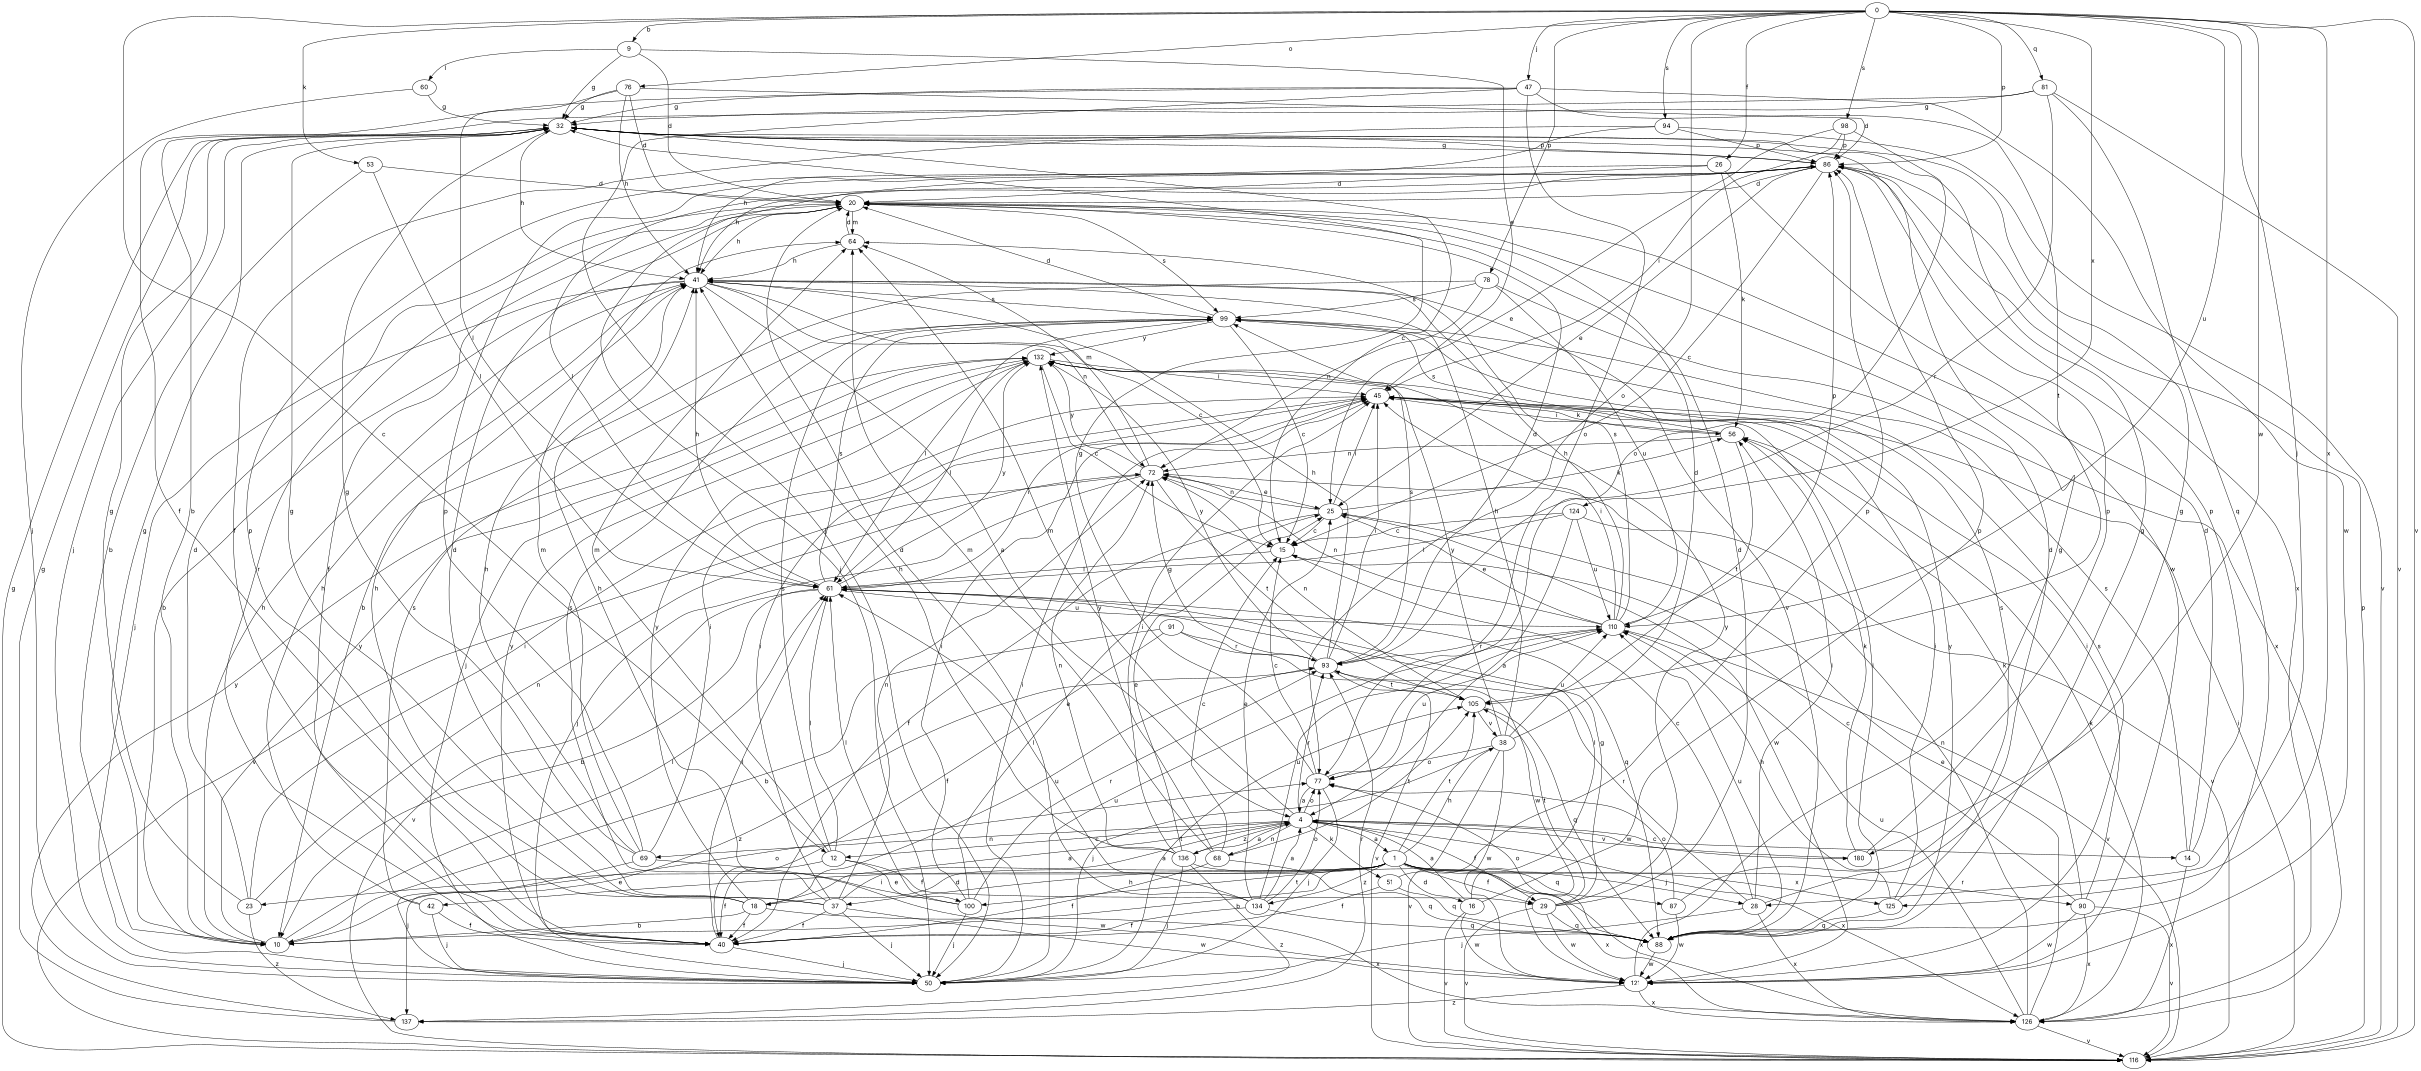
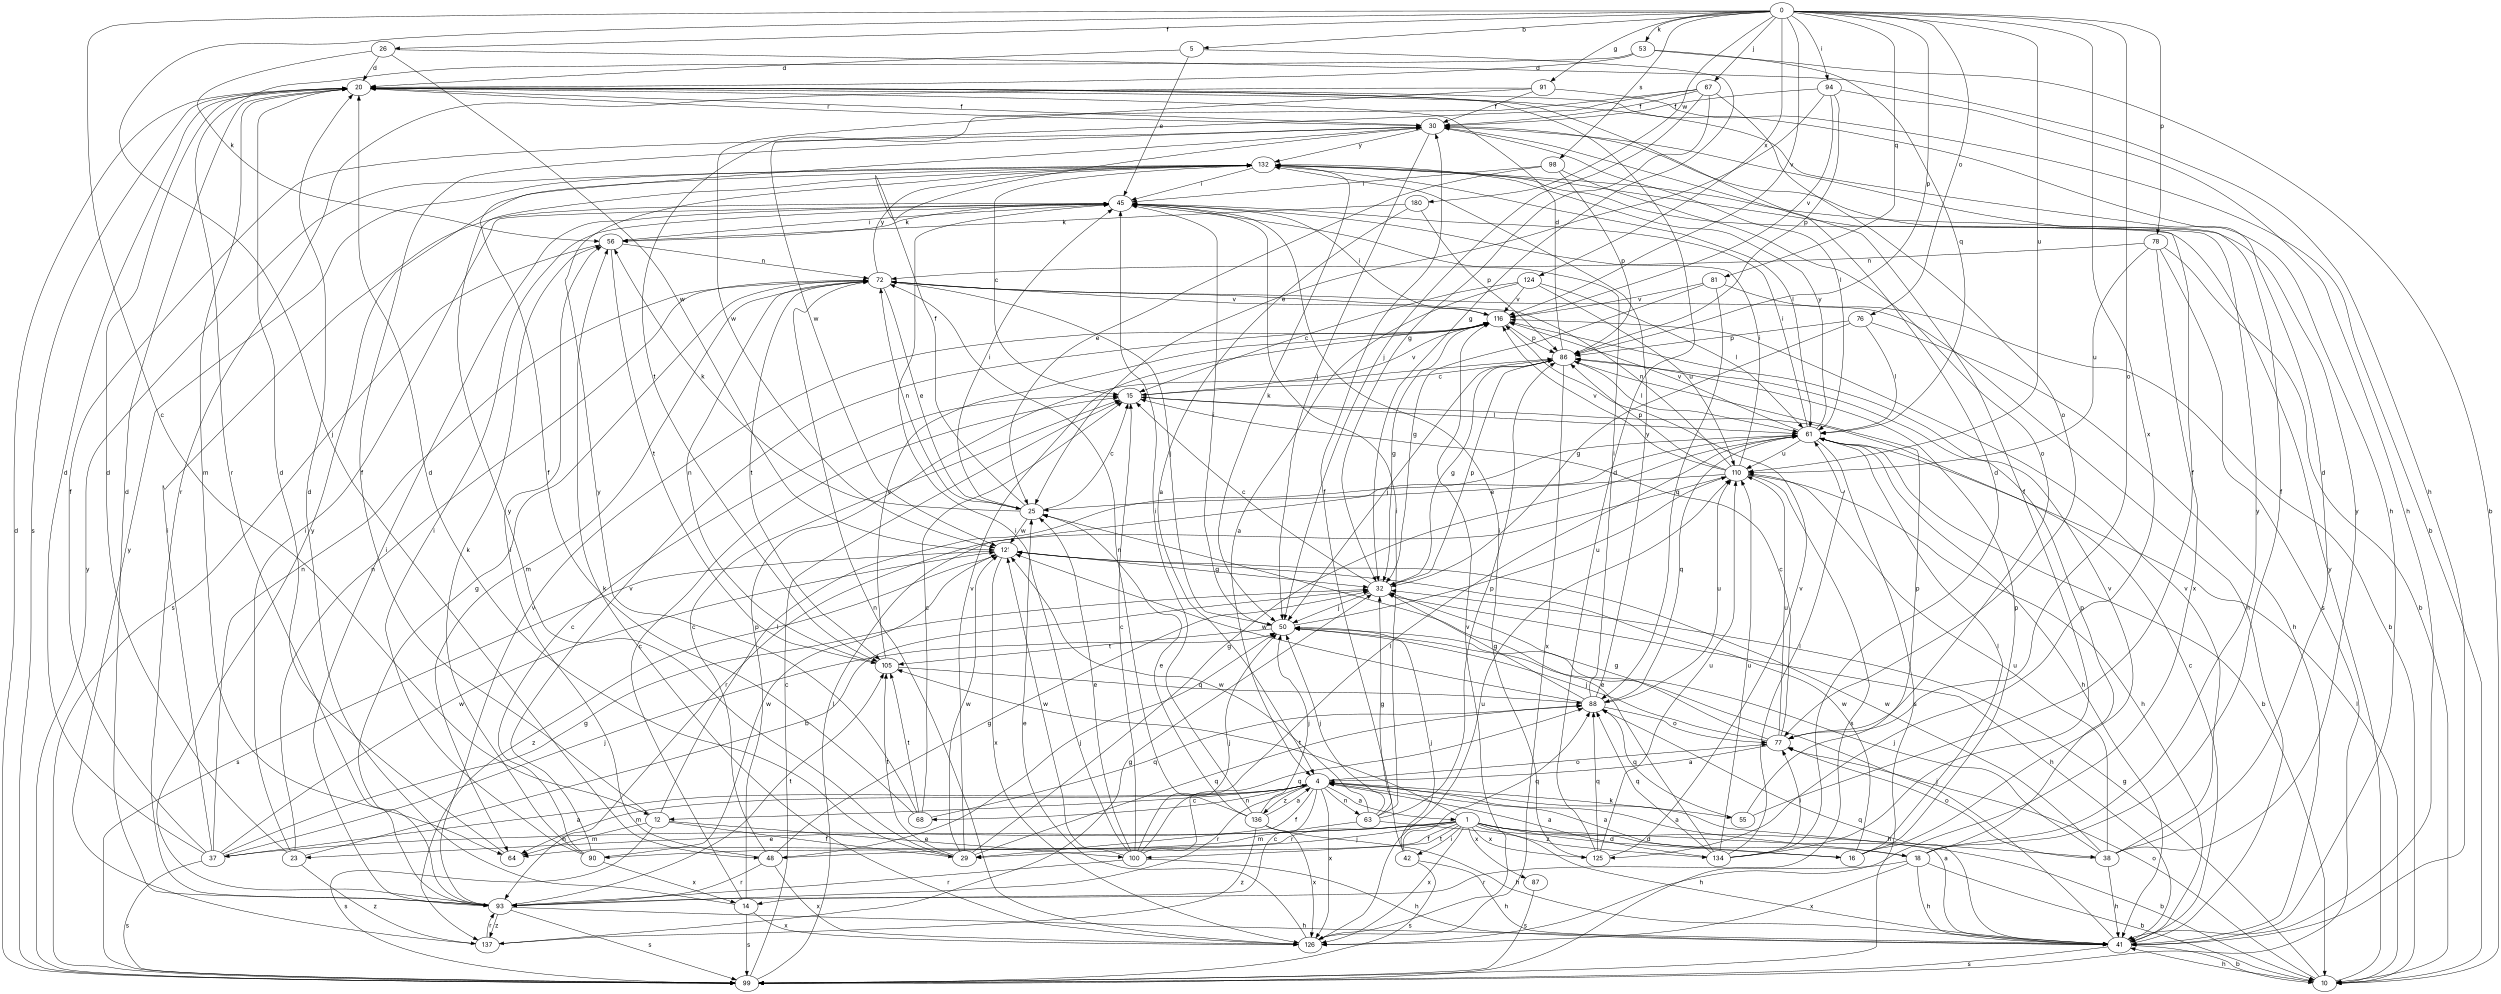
edge "0" -> "91": added, label "g"
node "9": label "9" -> "5"
edge "0" -> "94": label "s" -> "i"
node "60": removed
node "47": label "47" -> "67"
edge "76" -> "86": label "d" -> "p"
edge "76" -> "20": removed, label "d"
edge "64" -> "41": removed, label "h"
edge "110" -> "64": now "110" -> "99"
edge "86" -> "25": now "94" -> "25"
edge "15" -> "116": added, label "v"
edge "53" -> "61": label "l" -> "q"
edge "81" -> "93": now "53" -> "93"
edge "23" -> "32": label "g" -> "b"
edge "125" -> "116": added, label "v"
edge "14" -> "15": added, label "c"
edge "68" -> "64": removed, label "m"
edge "41" -> "88": label "v" -> "q"
edge "100" -> "15": added, label "c"
edge "132" -> "50": label "j" -> "k"
edge "105" -> "38": now "105" -> "116"
edge "125" -> "110": label "h" -> "u"
edge "100" -> "88": added, label "q"
edge "18" -> "93": label "u" -> "r"
edge "42" -> "88": added, label "q"
edge "87" -> "77": removed, label "o"
edge "4" -> "180": removed, label "w"
edge "134" -> "77": label "o" -> "i"
edge "180" -> "4": label "v" -> "a"
node "69": label "69" -> "63"
node "51": label "51" -> "55"
edge "1" -> "87": label "q" -> "x"
node "28": label "28" -> "48"
node "40": label "40" -> "30"
edge "87" -> "121": now "100" -> "121"
edge "90" -> "126": now "90" -> "14"
